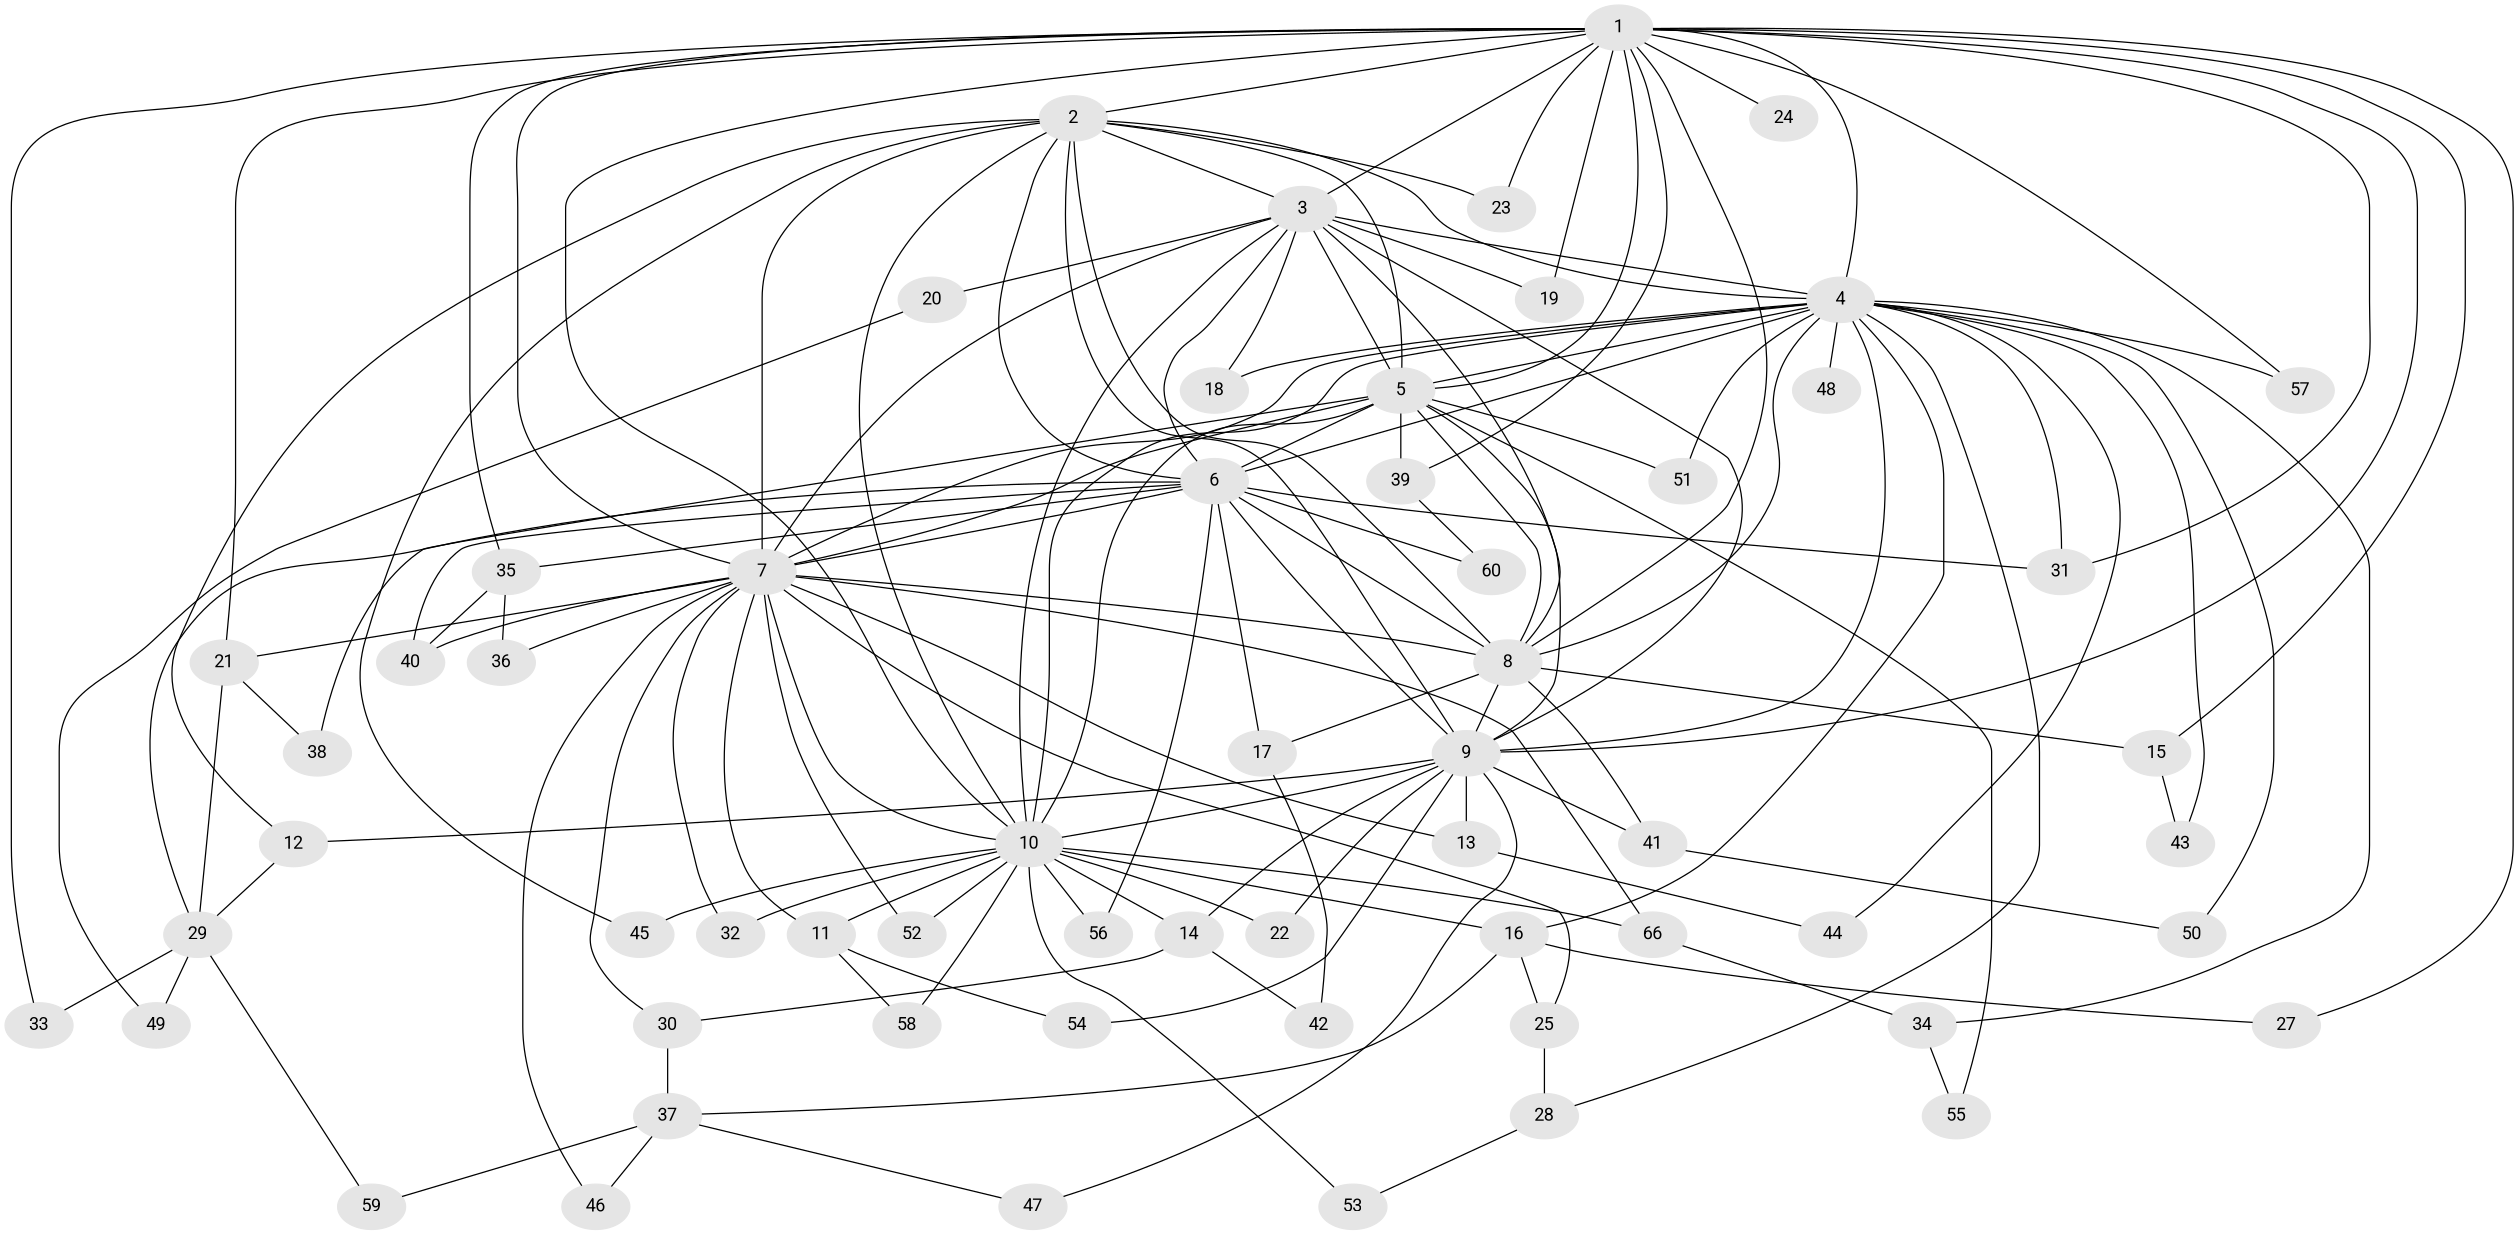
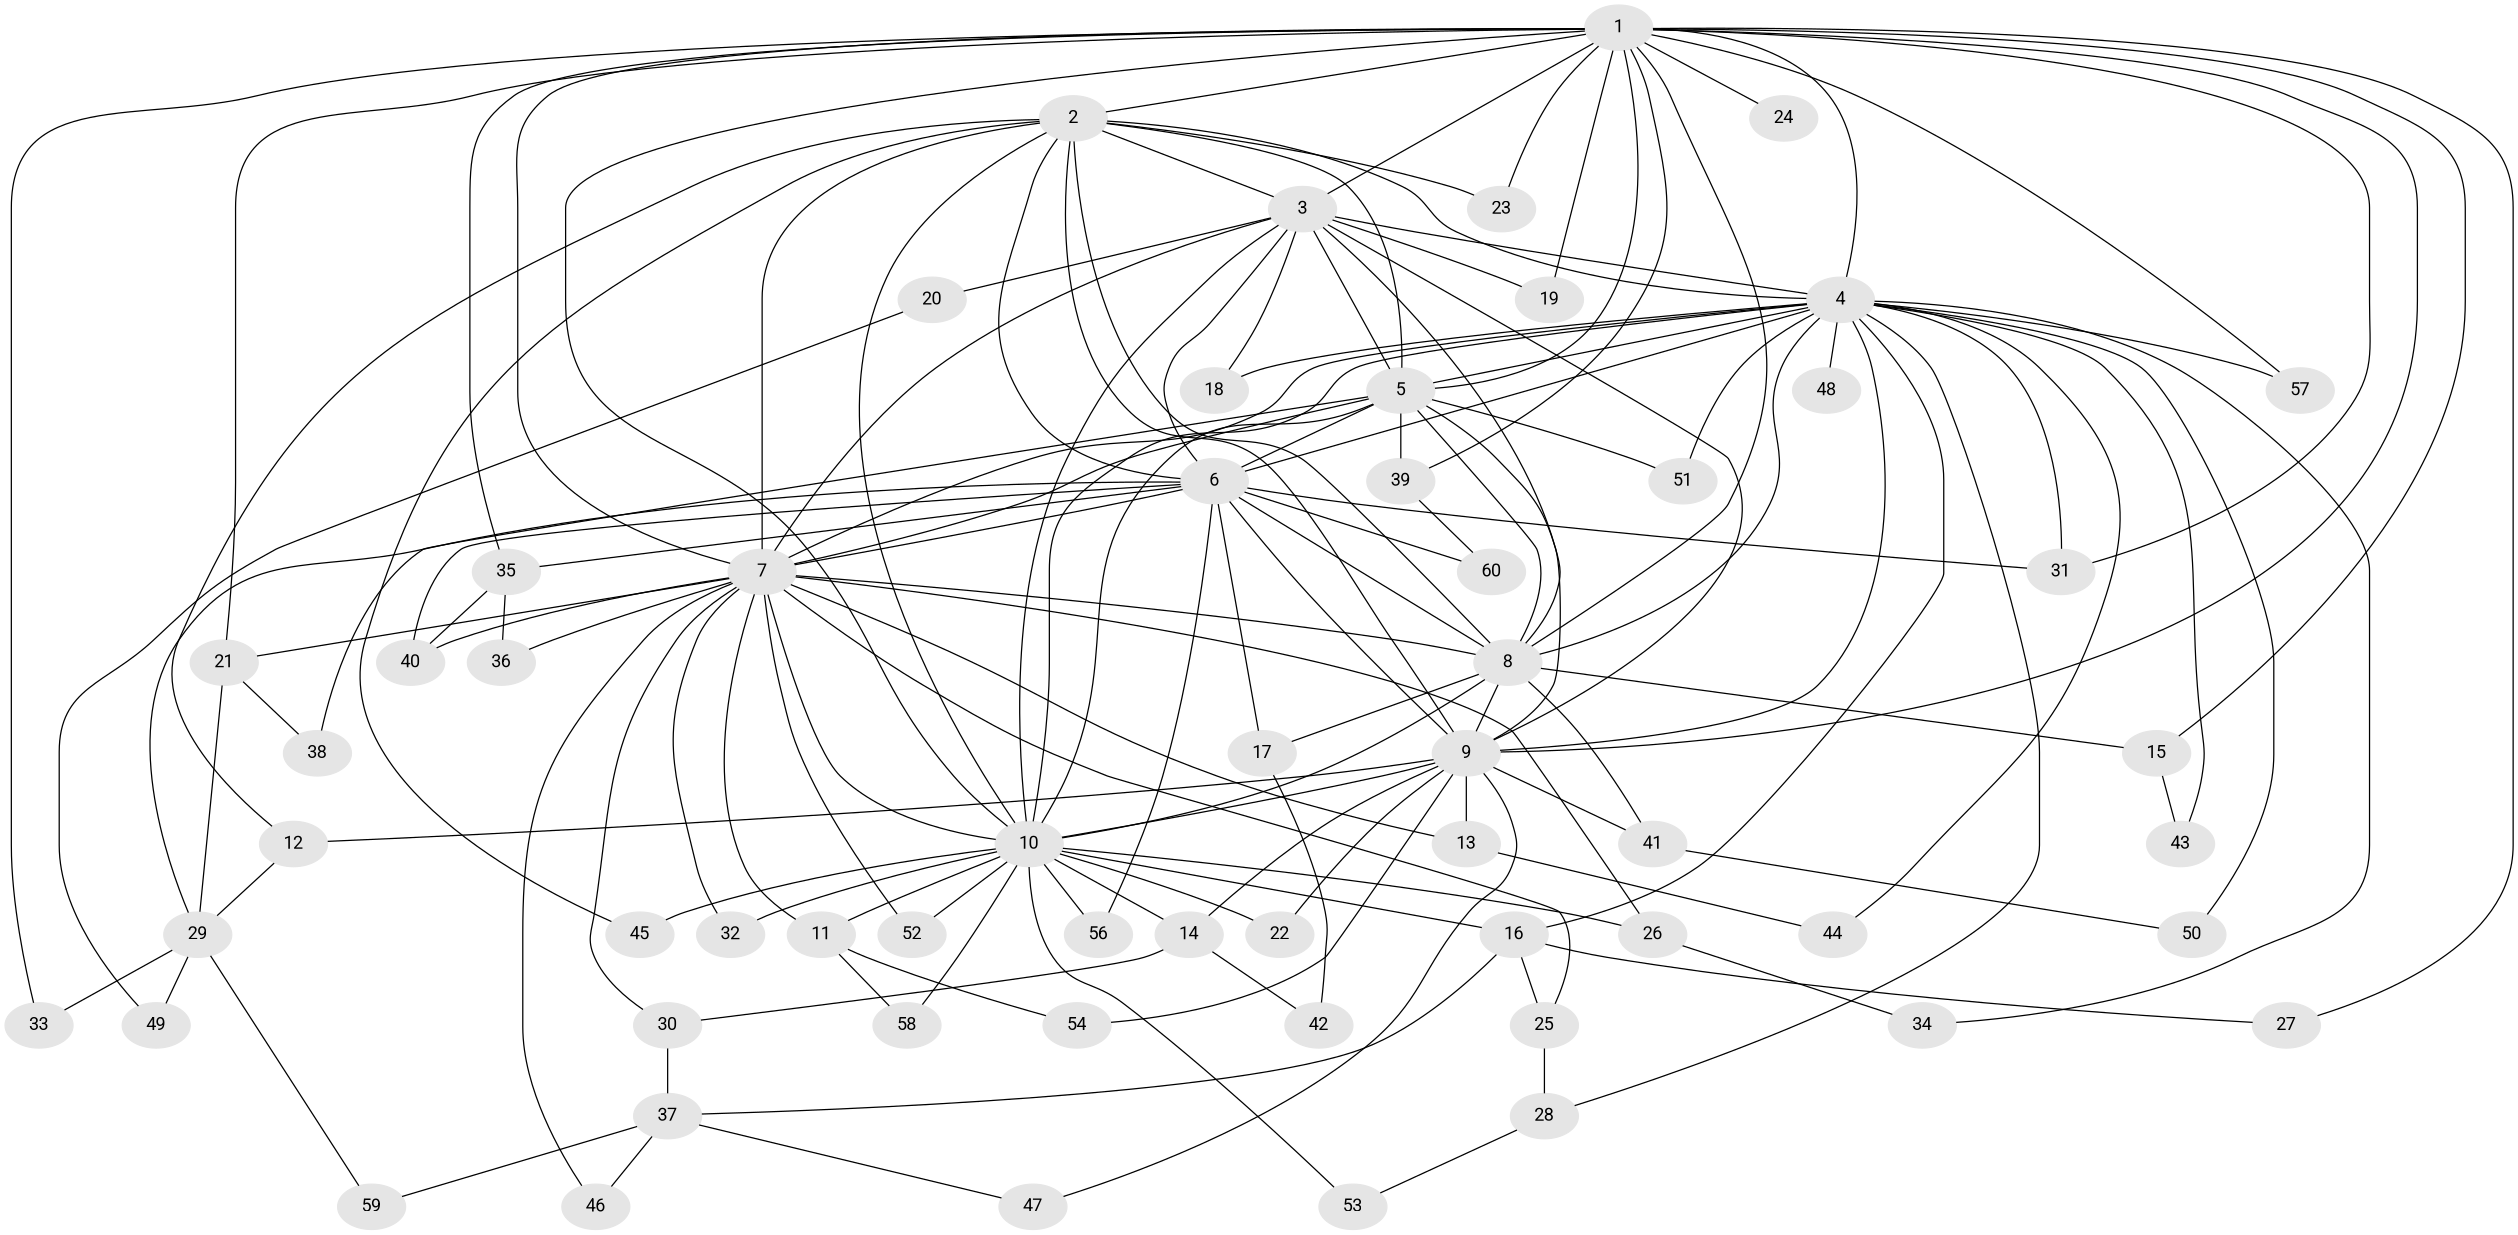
edge "8" -- "10": added
node "66": label "66" -> "26"
node "55": removed
